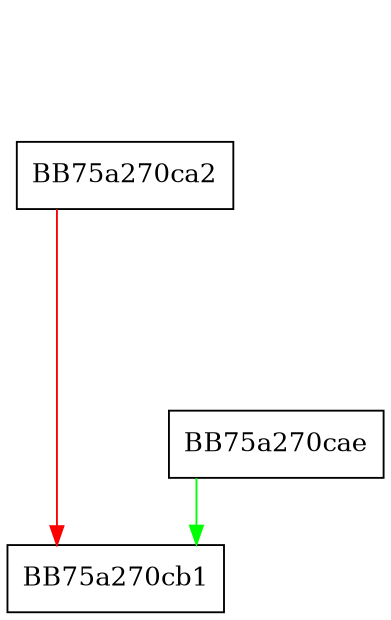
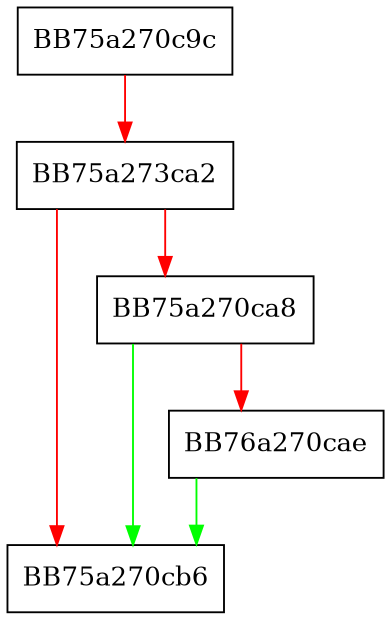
node "BB75a270c9c": added
node "BB75a270ca2": label "BB75a270ca2" -> "BB75a273ca2"
node "BB75a270ca8": added
node "BB75a270cae": label "BB75a270cae" -> "BB76a270cae"
node "BB75a270cb1": label "BB75a270cb1" -> "BB75a270cb6"
